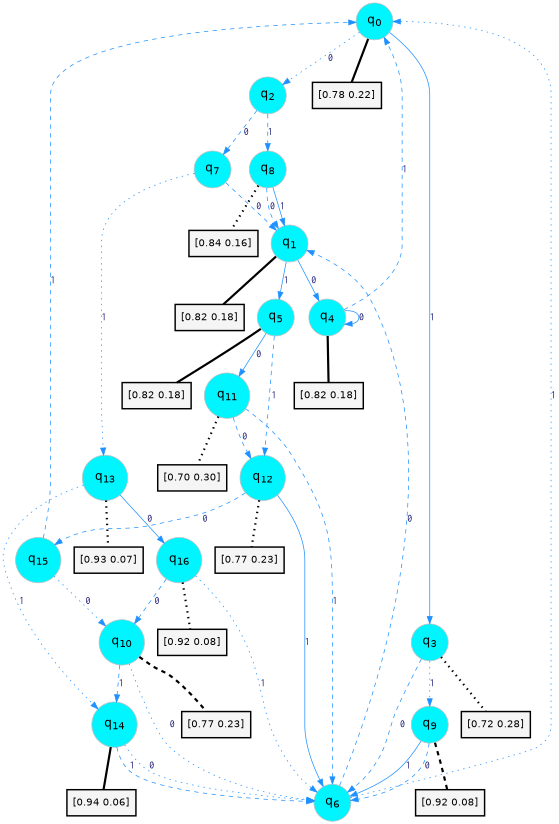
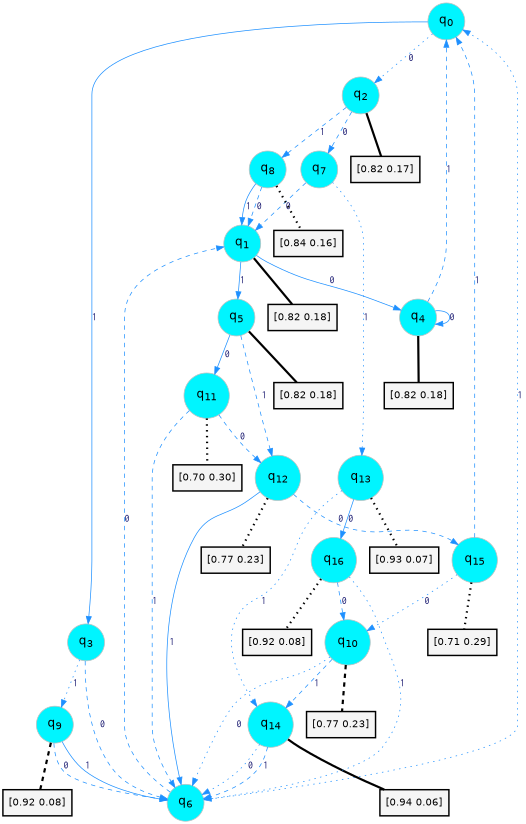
node "[0.78 0.22]": removed
node "[0.82 0.17]": added
node "[0.71 0.29]": added
node "[0.72 0.28]": removed
